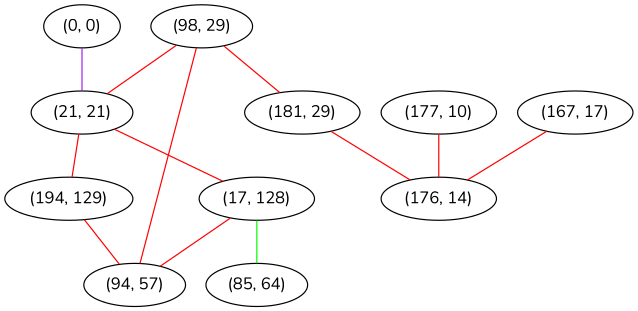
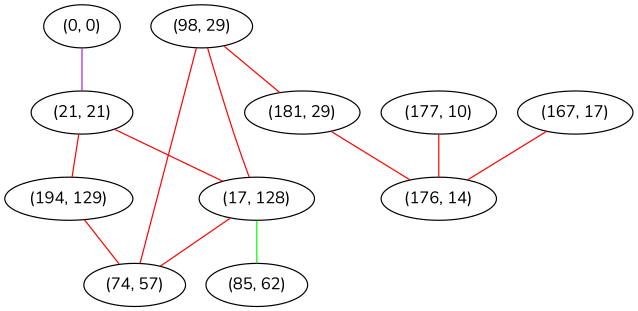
edge "(98, 29)" -- "(21, 21)": now "(98, 29)" -- "(17, 128)"
node "(94, 57)": label "(94, 57)" -> "(74, 57)"
node "(85, 64)": label "(85, 64)" -> "(85, 62)"
